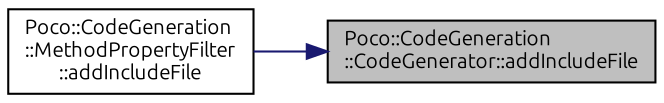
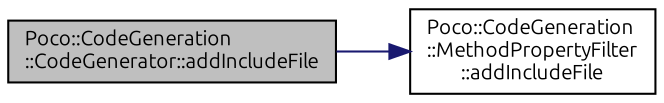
edge "Poco::CodeGeneration ::MethodPropertyFilter ::addIncludeFile" -> "Poco::CodeGeneration ::CodeGenerator::addIncludeFile": reversed
